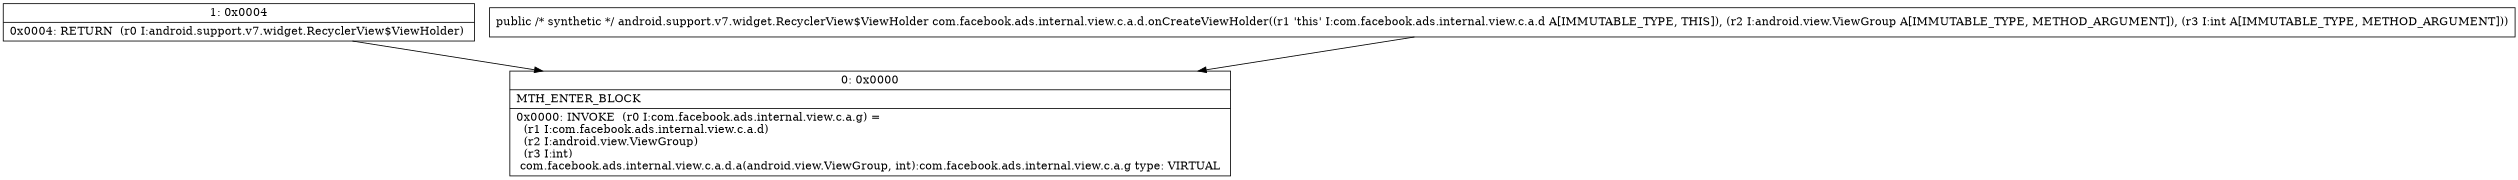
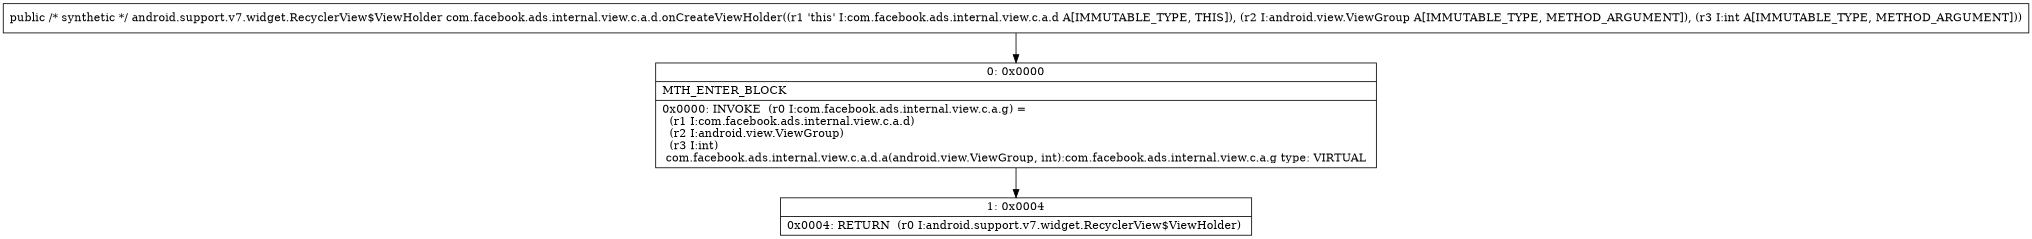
edge "1: 0x0004" -> "0: 0x0000": reversed
